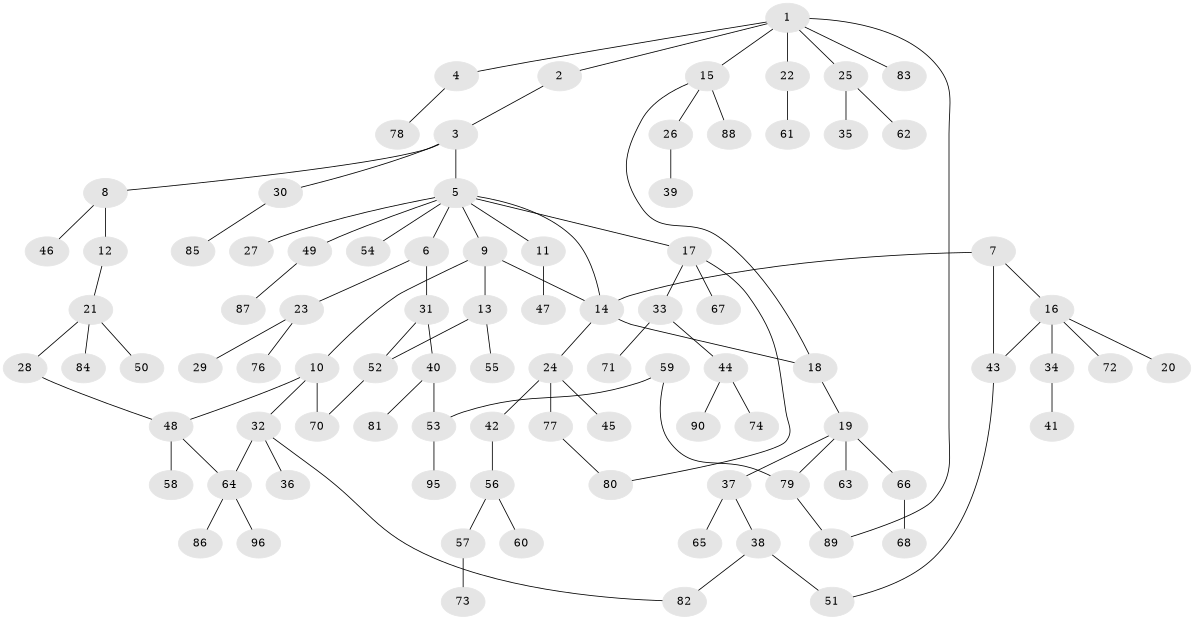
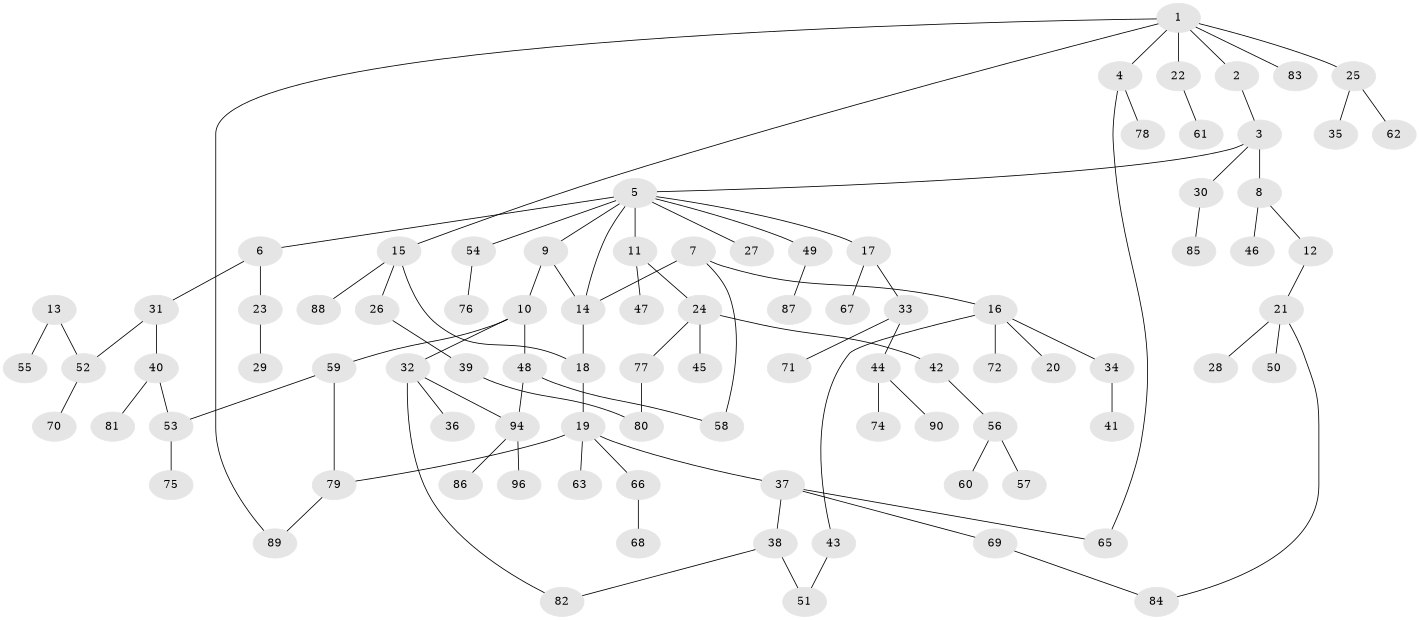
edge "9" -- "13": removed
edge "7" -- "43": now "7" -- "58"
edge "4" -- "65": added
edge "23" -- "76": now "54" -- "76"
edge "14" -- "24": now "11" -- "24"
edge "10" -- "70": now "10" -- "59"
edge "28" -- "48": removed
edge "17" -- "80": now "39" -- "80"
node "64": label "64" -> "94"
node "95": label "95" -> "75"
node "69": added
node "73": removed
